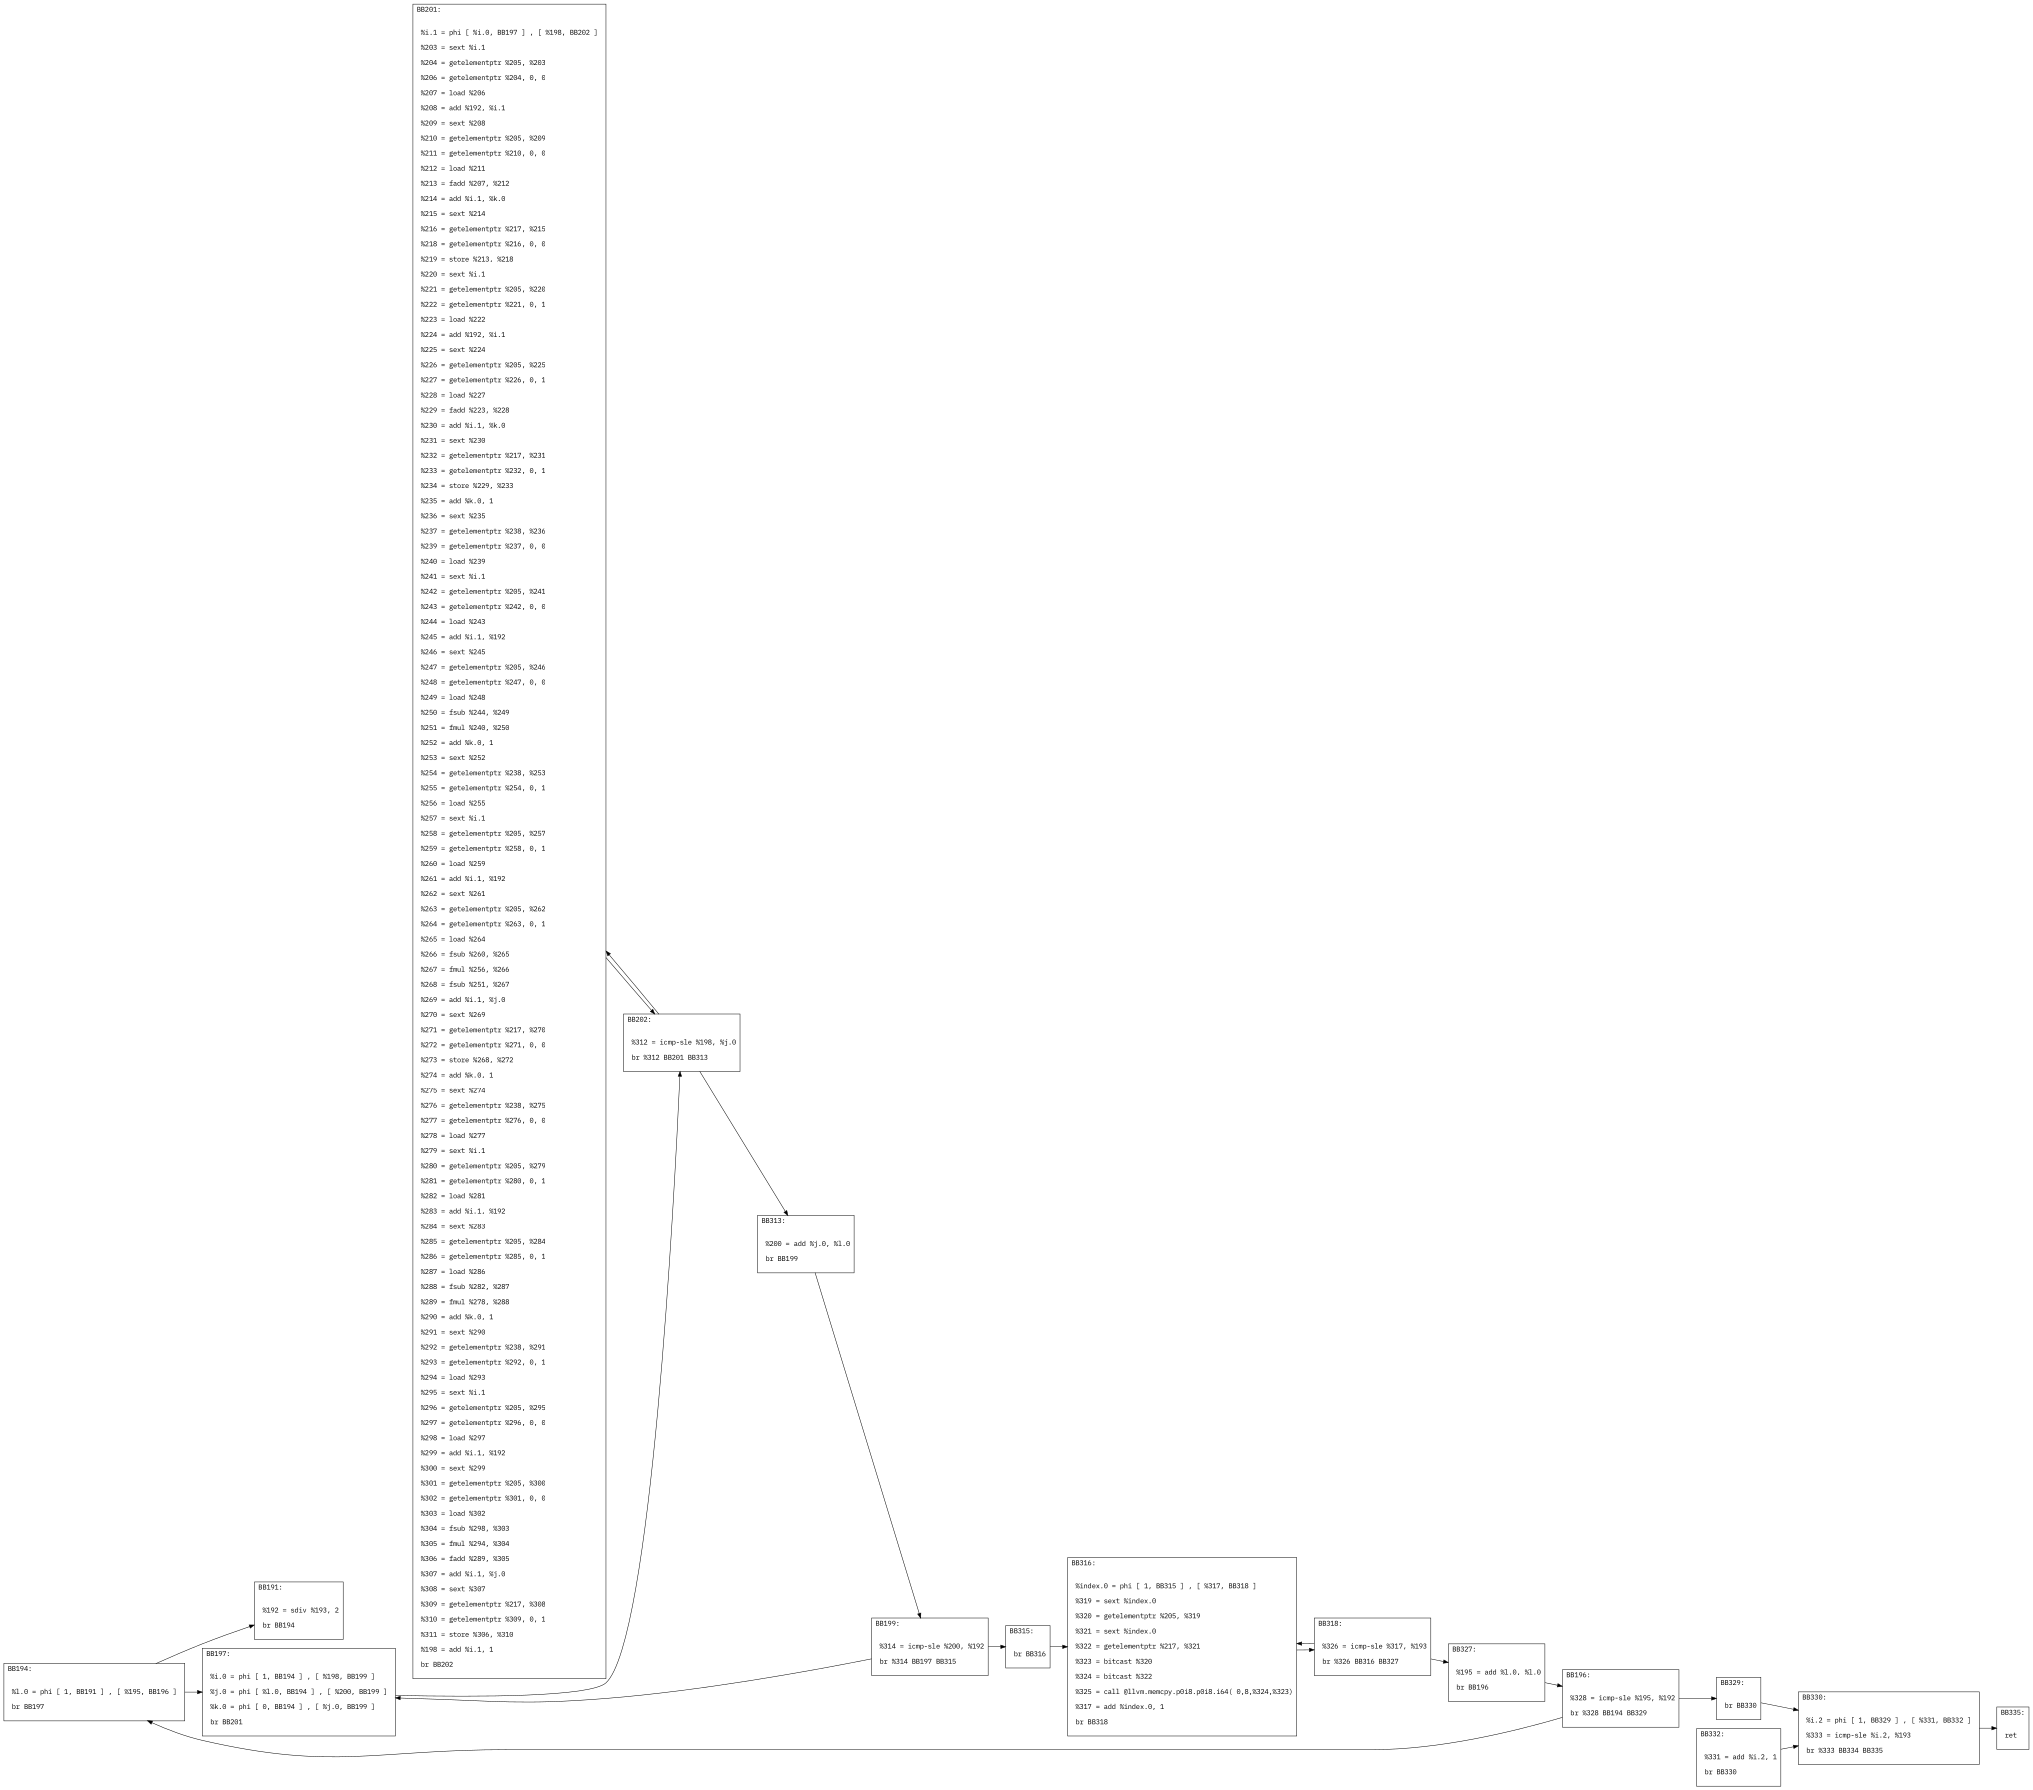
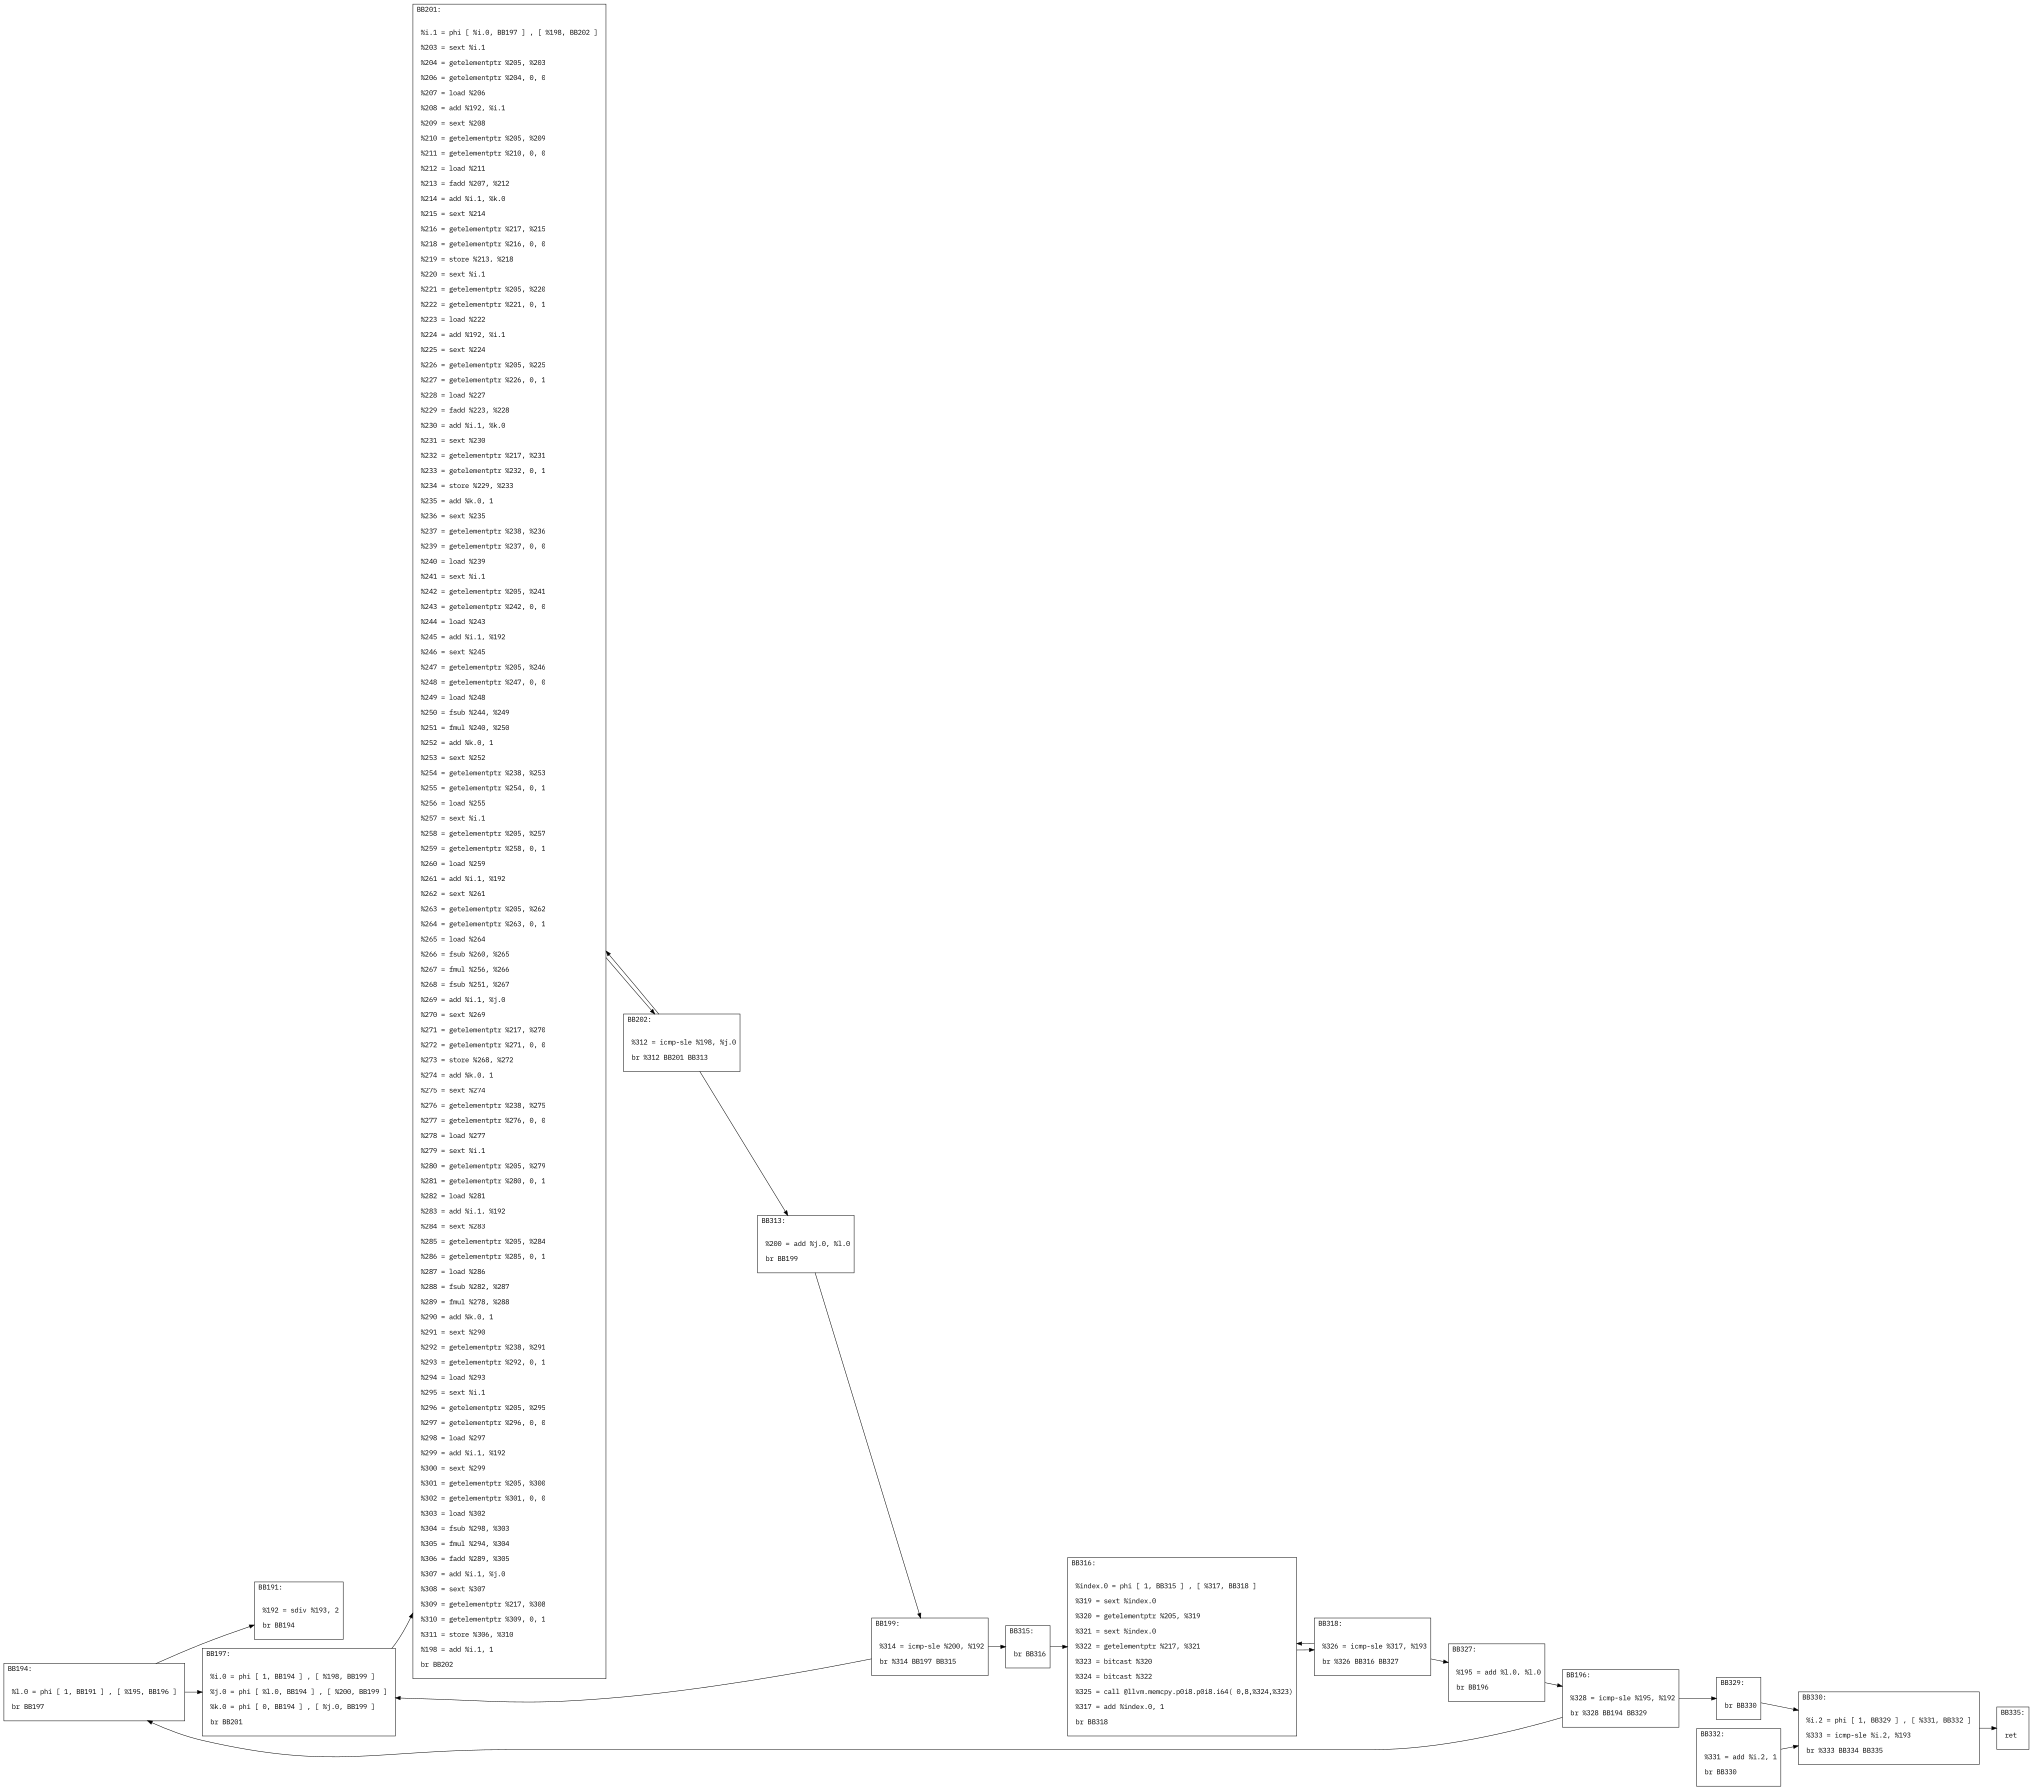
edge "BB197:" -> "BB202:": now "BB197:" -> "BB201:"
